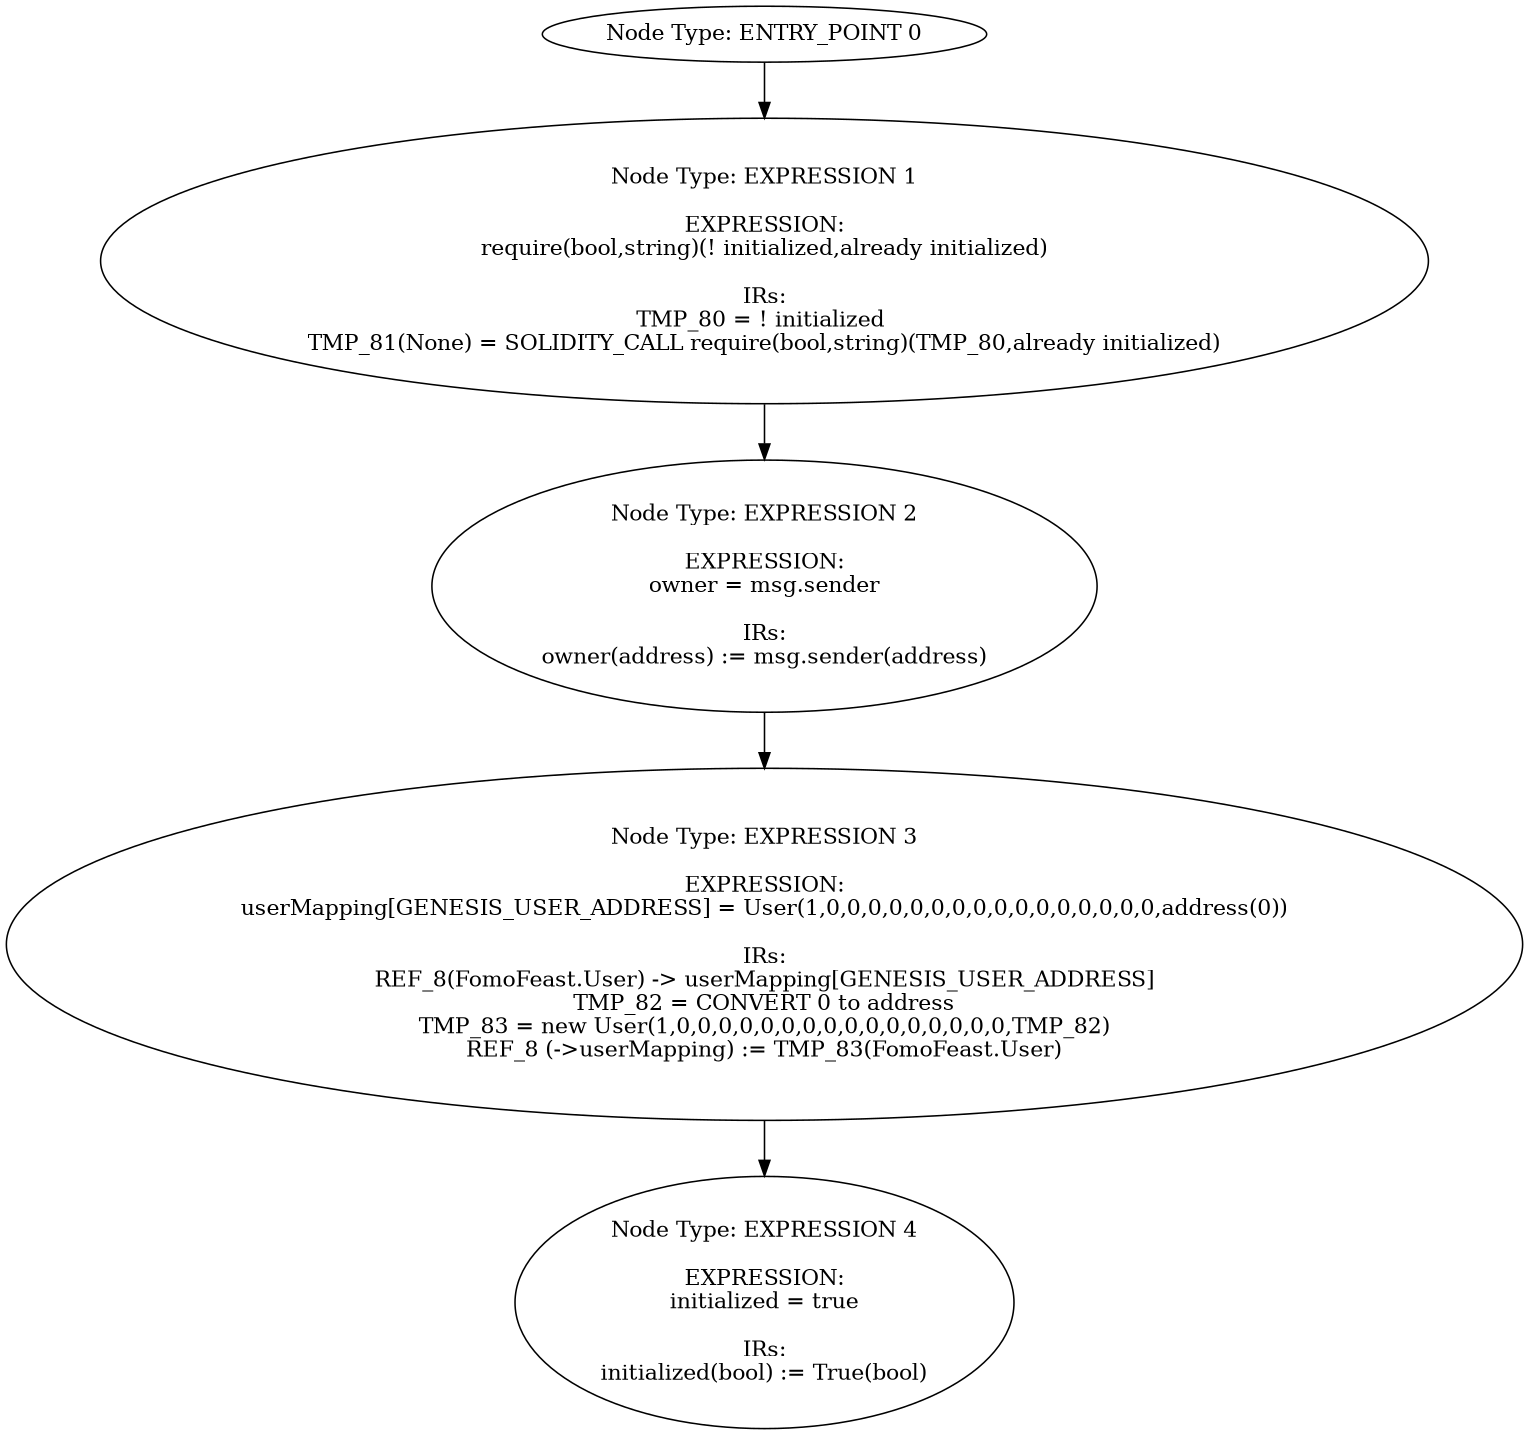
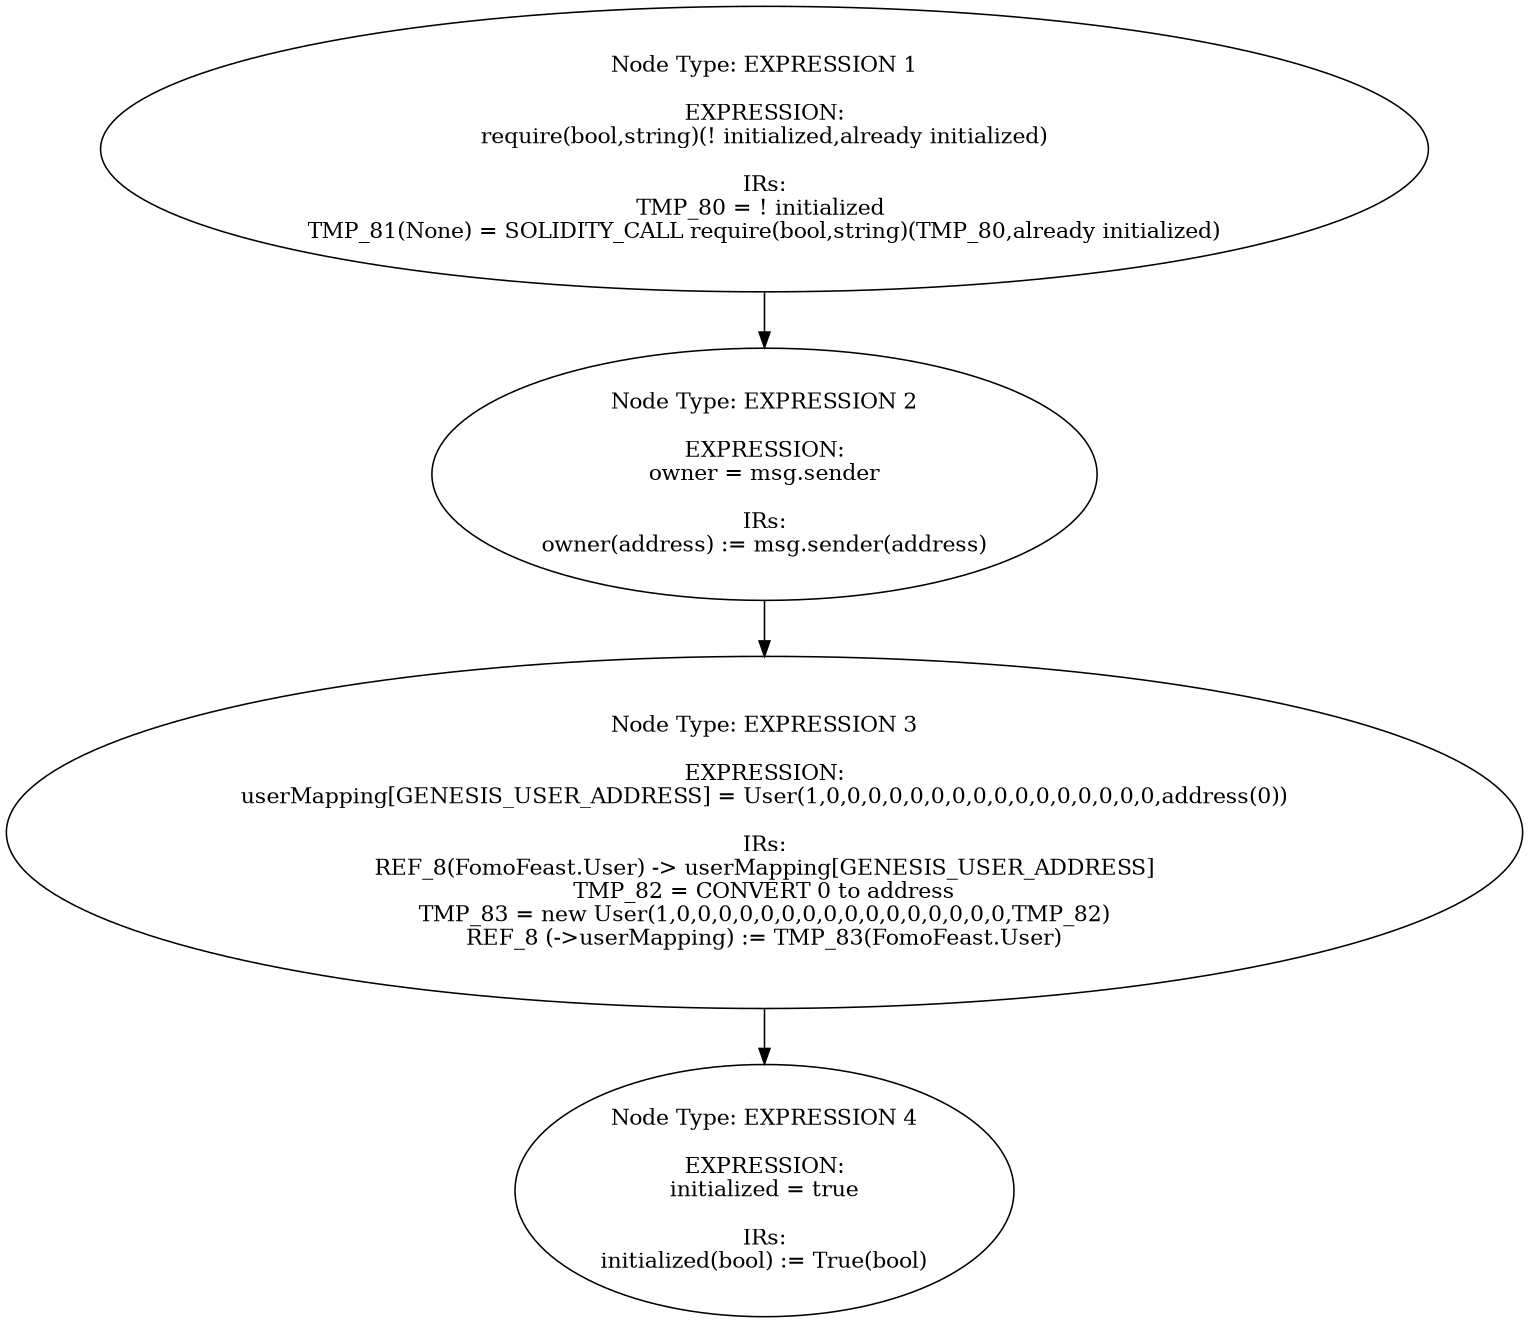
node "Node Type: ENTRY_POINT 0": removed
